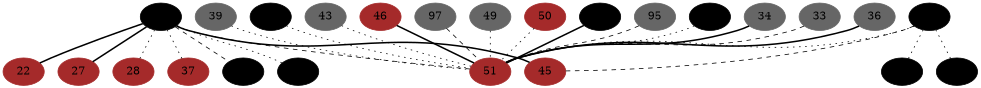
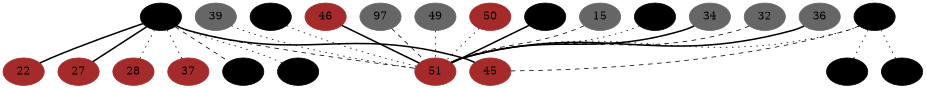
node "43": removed
node "95": label "95" -> "15"
node "33": label "33" -> "32"
